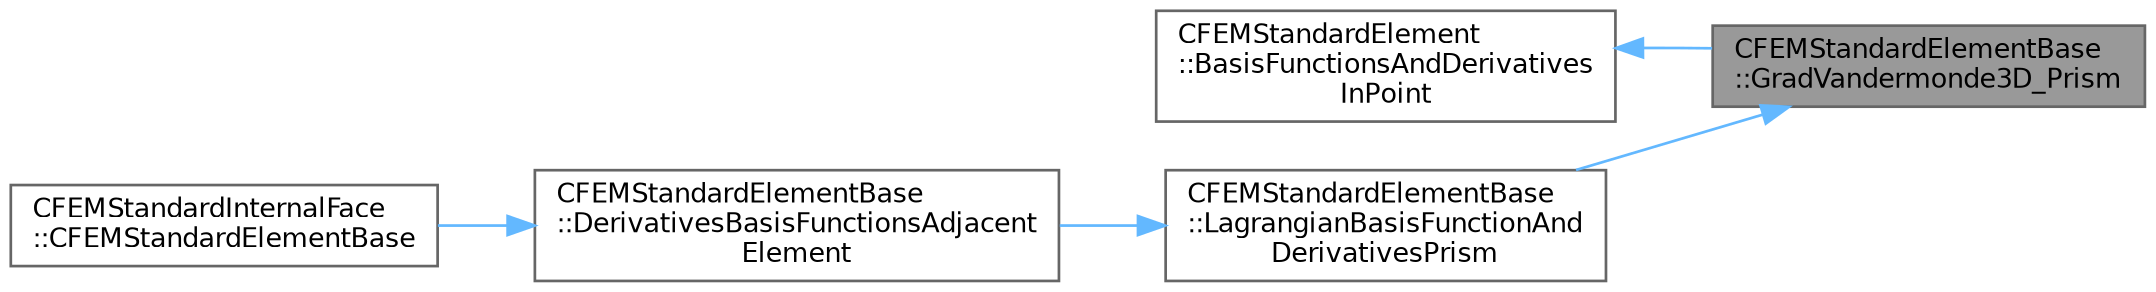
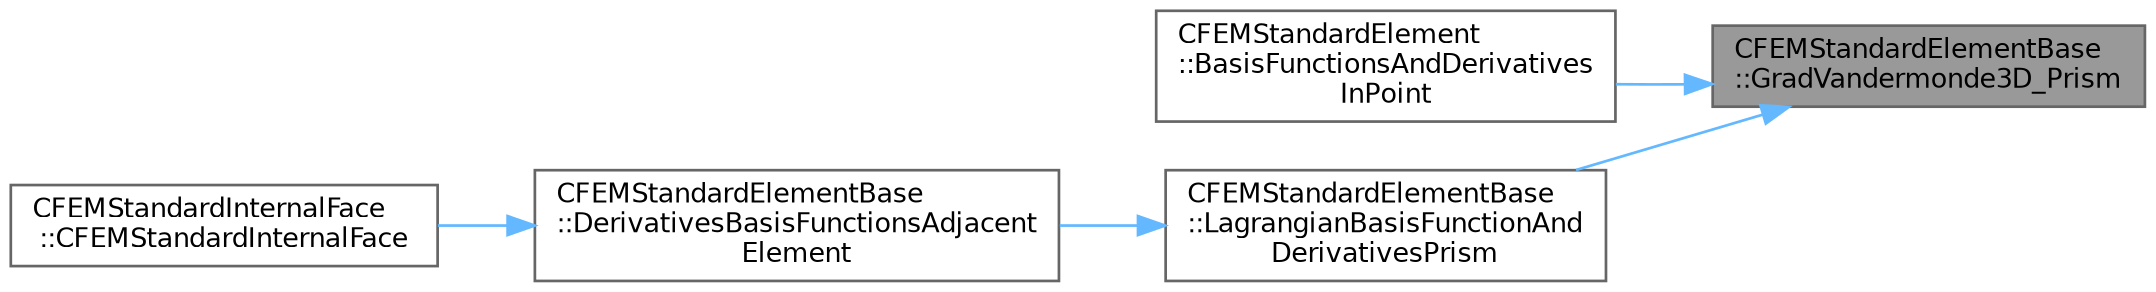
edge "CFEMStandardElementBase ::GradVandermonde3D_Prism" -> "CFEMStandardElement ::BasisFunctionsAndDerivatives InPoint": reversed
node "CFEMStandardInternalFace ::CFEMStandardElementBase": label "CFEMStandardInternalFace ::CFEMStandardElementBase" -> "CFEMStandardInternalFace ::CFEMStandardInternalFace"
